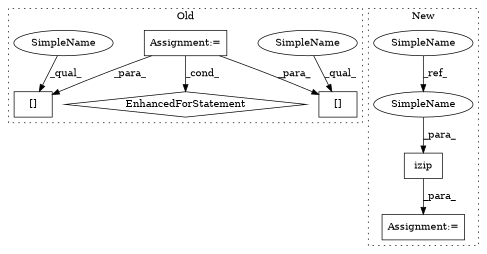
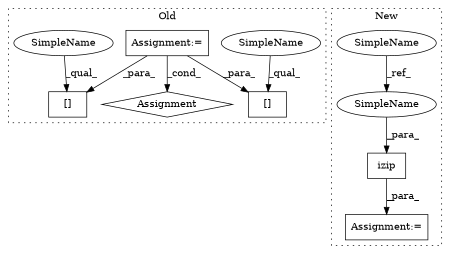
node "EnhancedForStatement": label "EnhancedForStatement" -> "Assignment"
